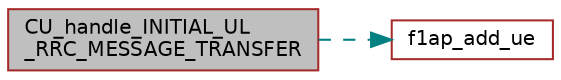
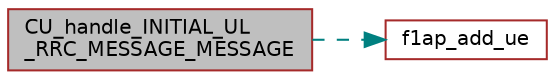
node "CU_handle_INITIAL_UL _RRC_MESSAGE_TRANSFER": label "CU_handle_INITIAL_UL _RRC_MESSAGE_TRANSFER" -> "CU_handle_INITIAL_UL _RRC_MESSAGE_MESSAGE"
